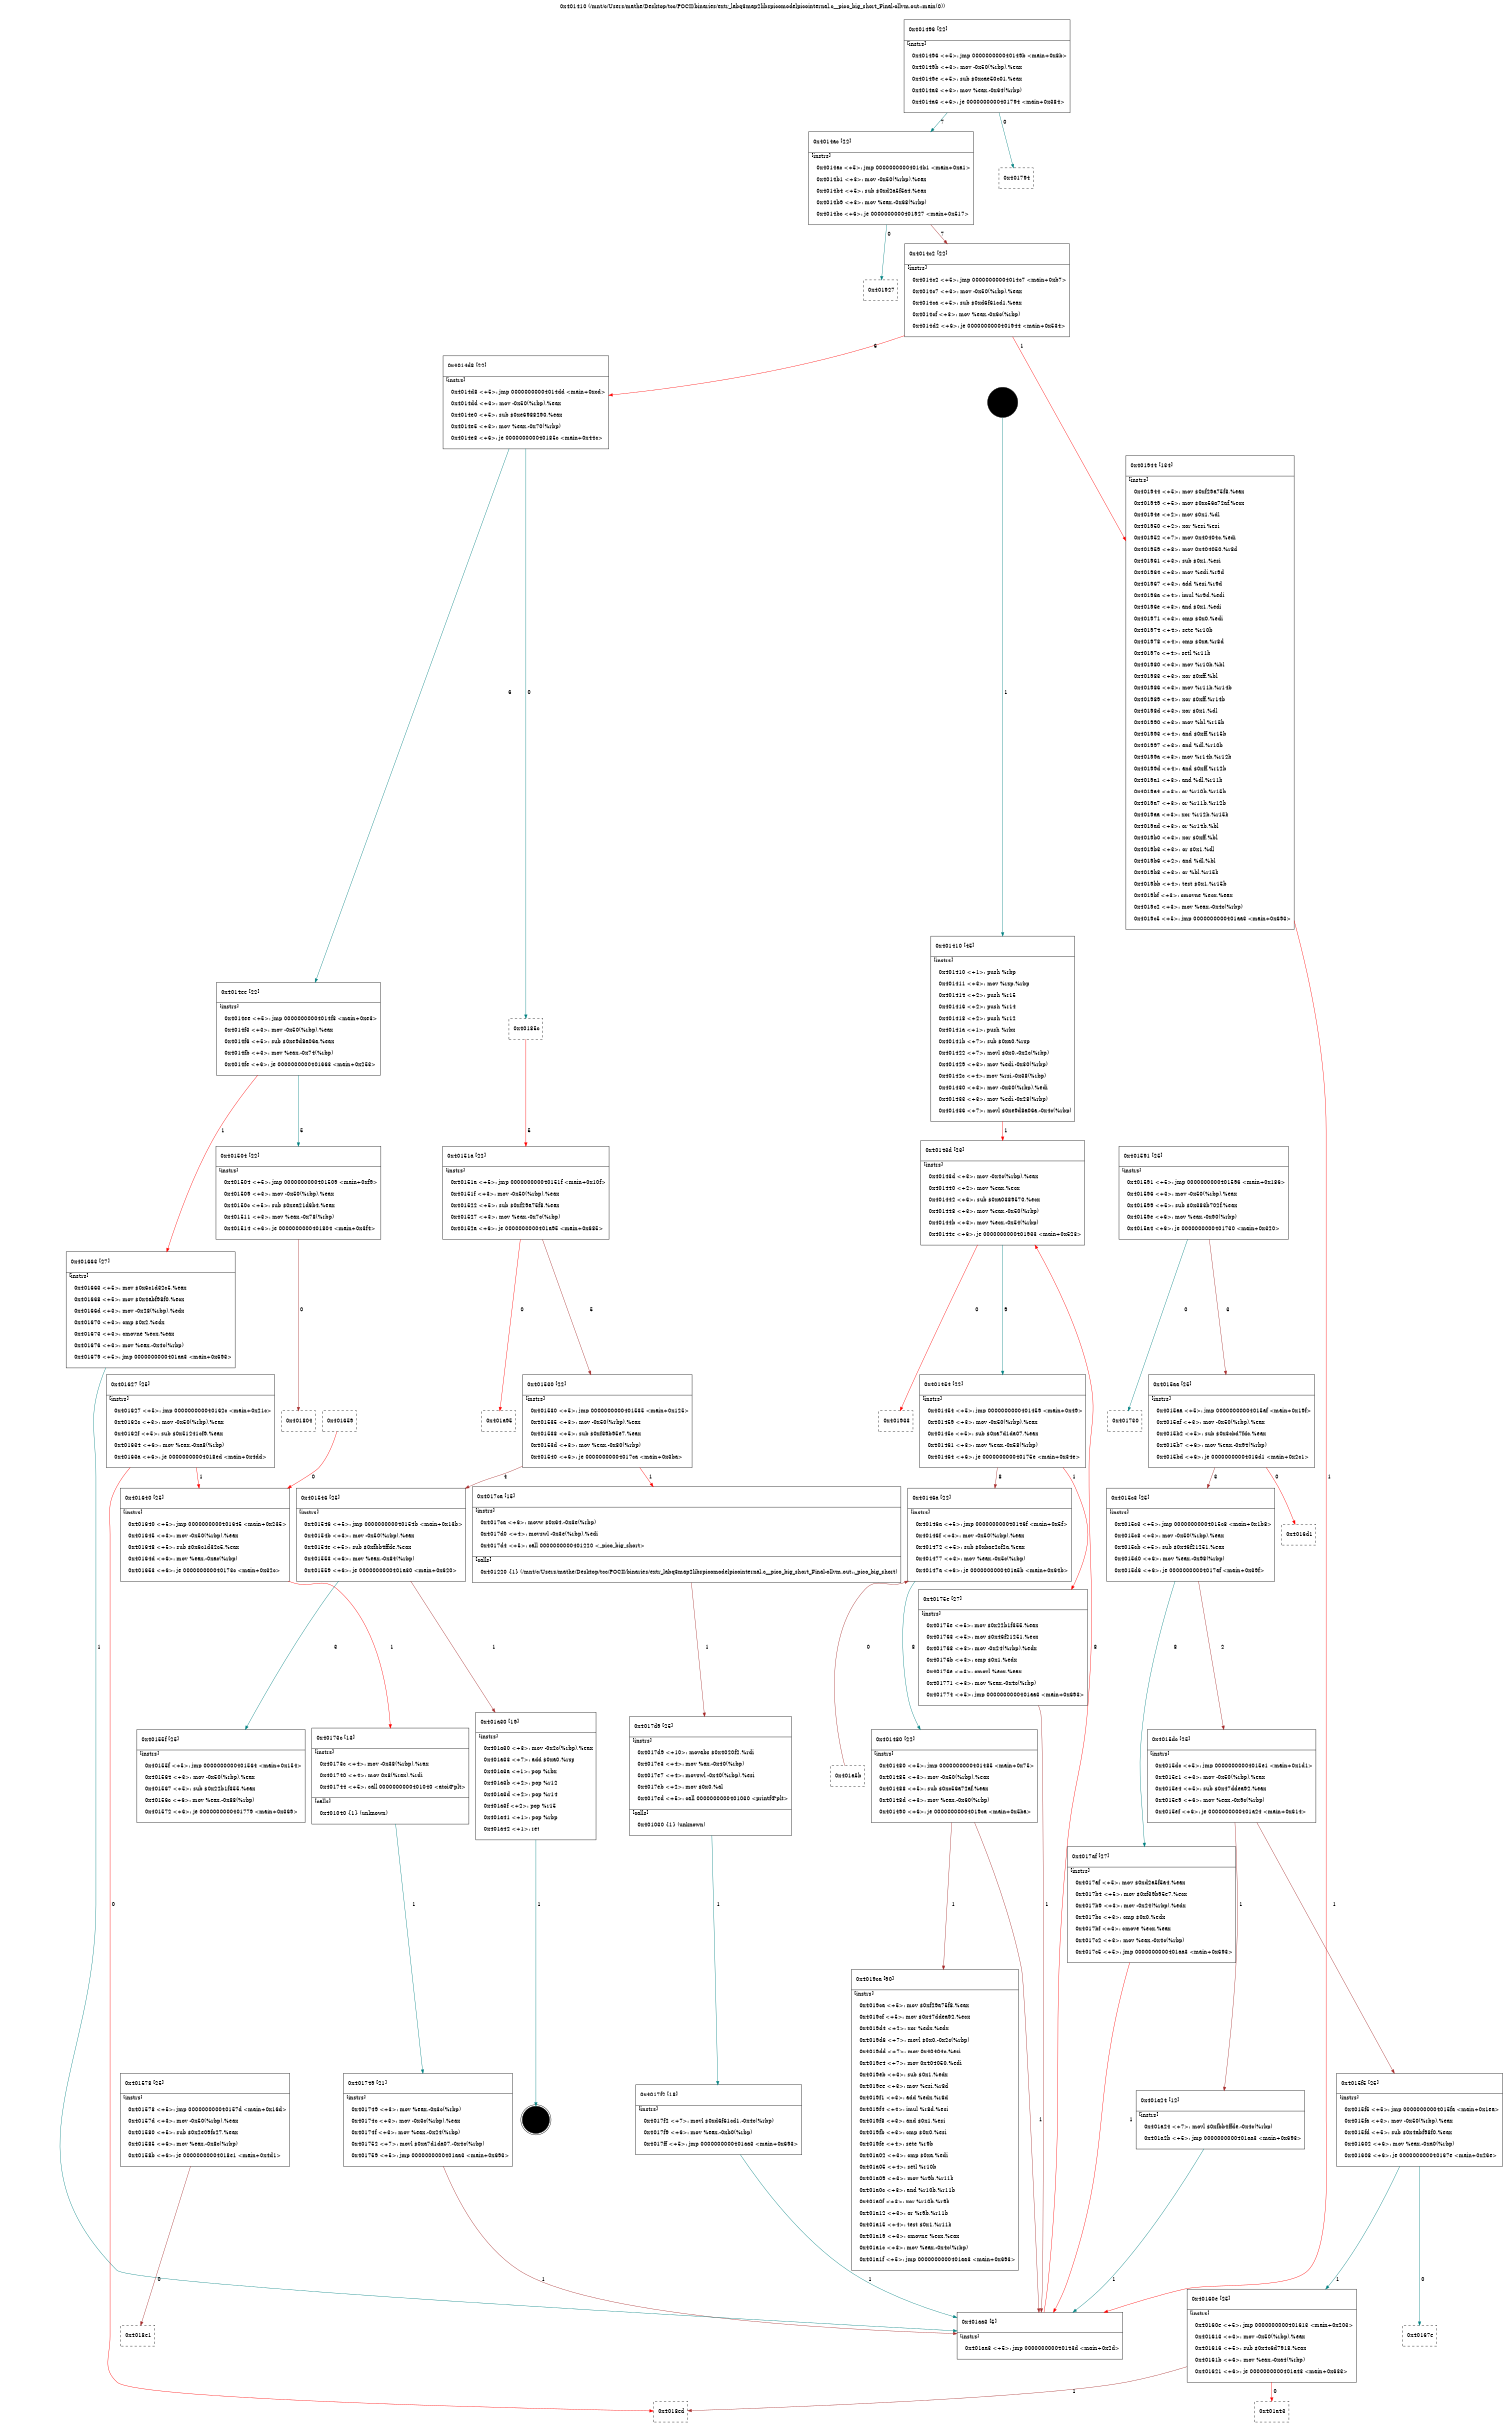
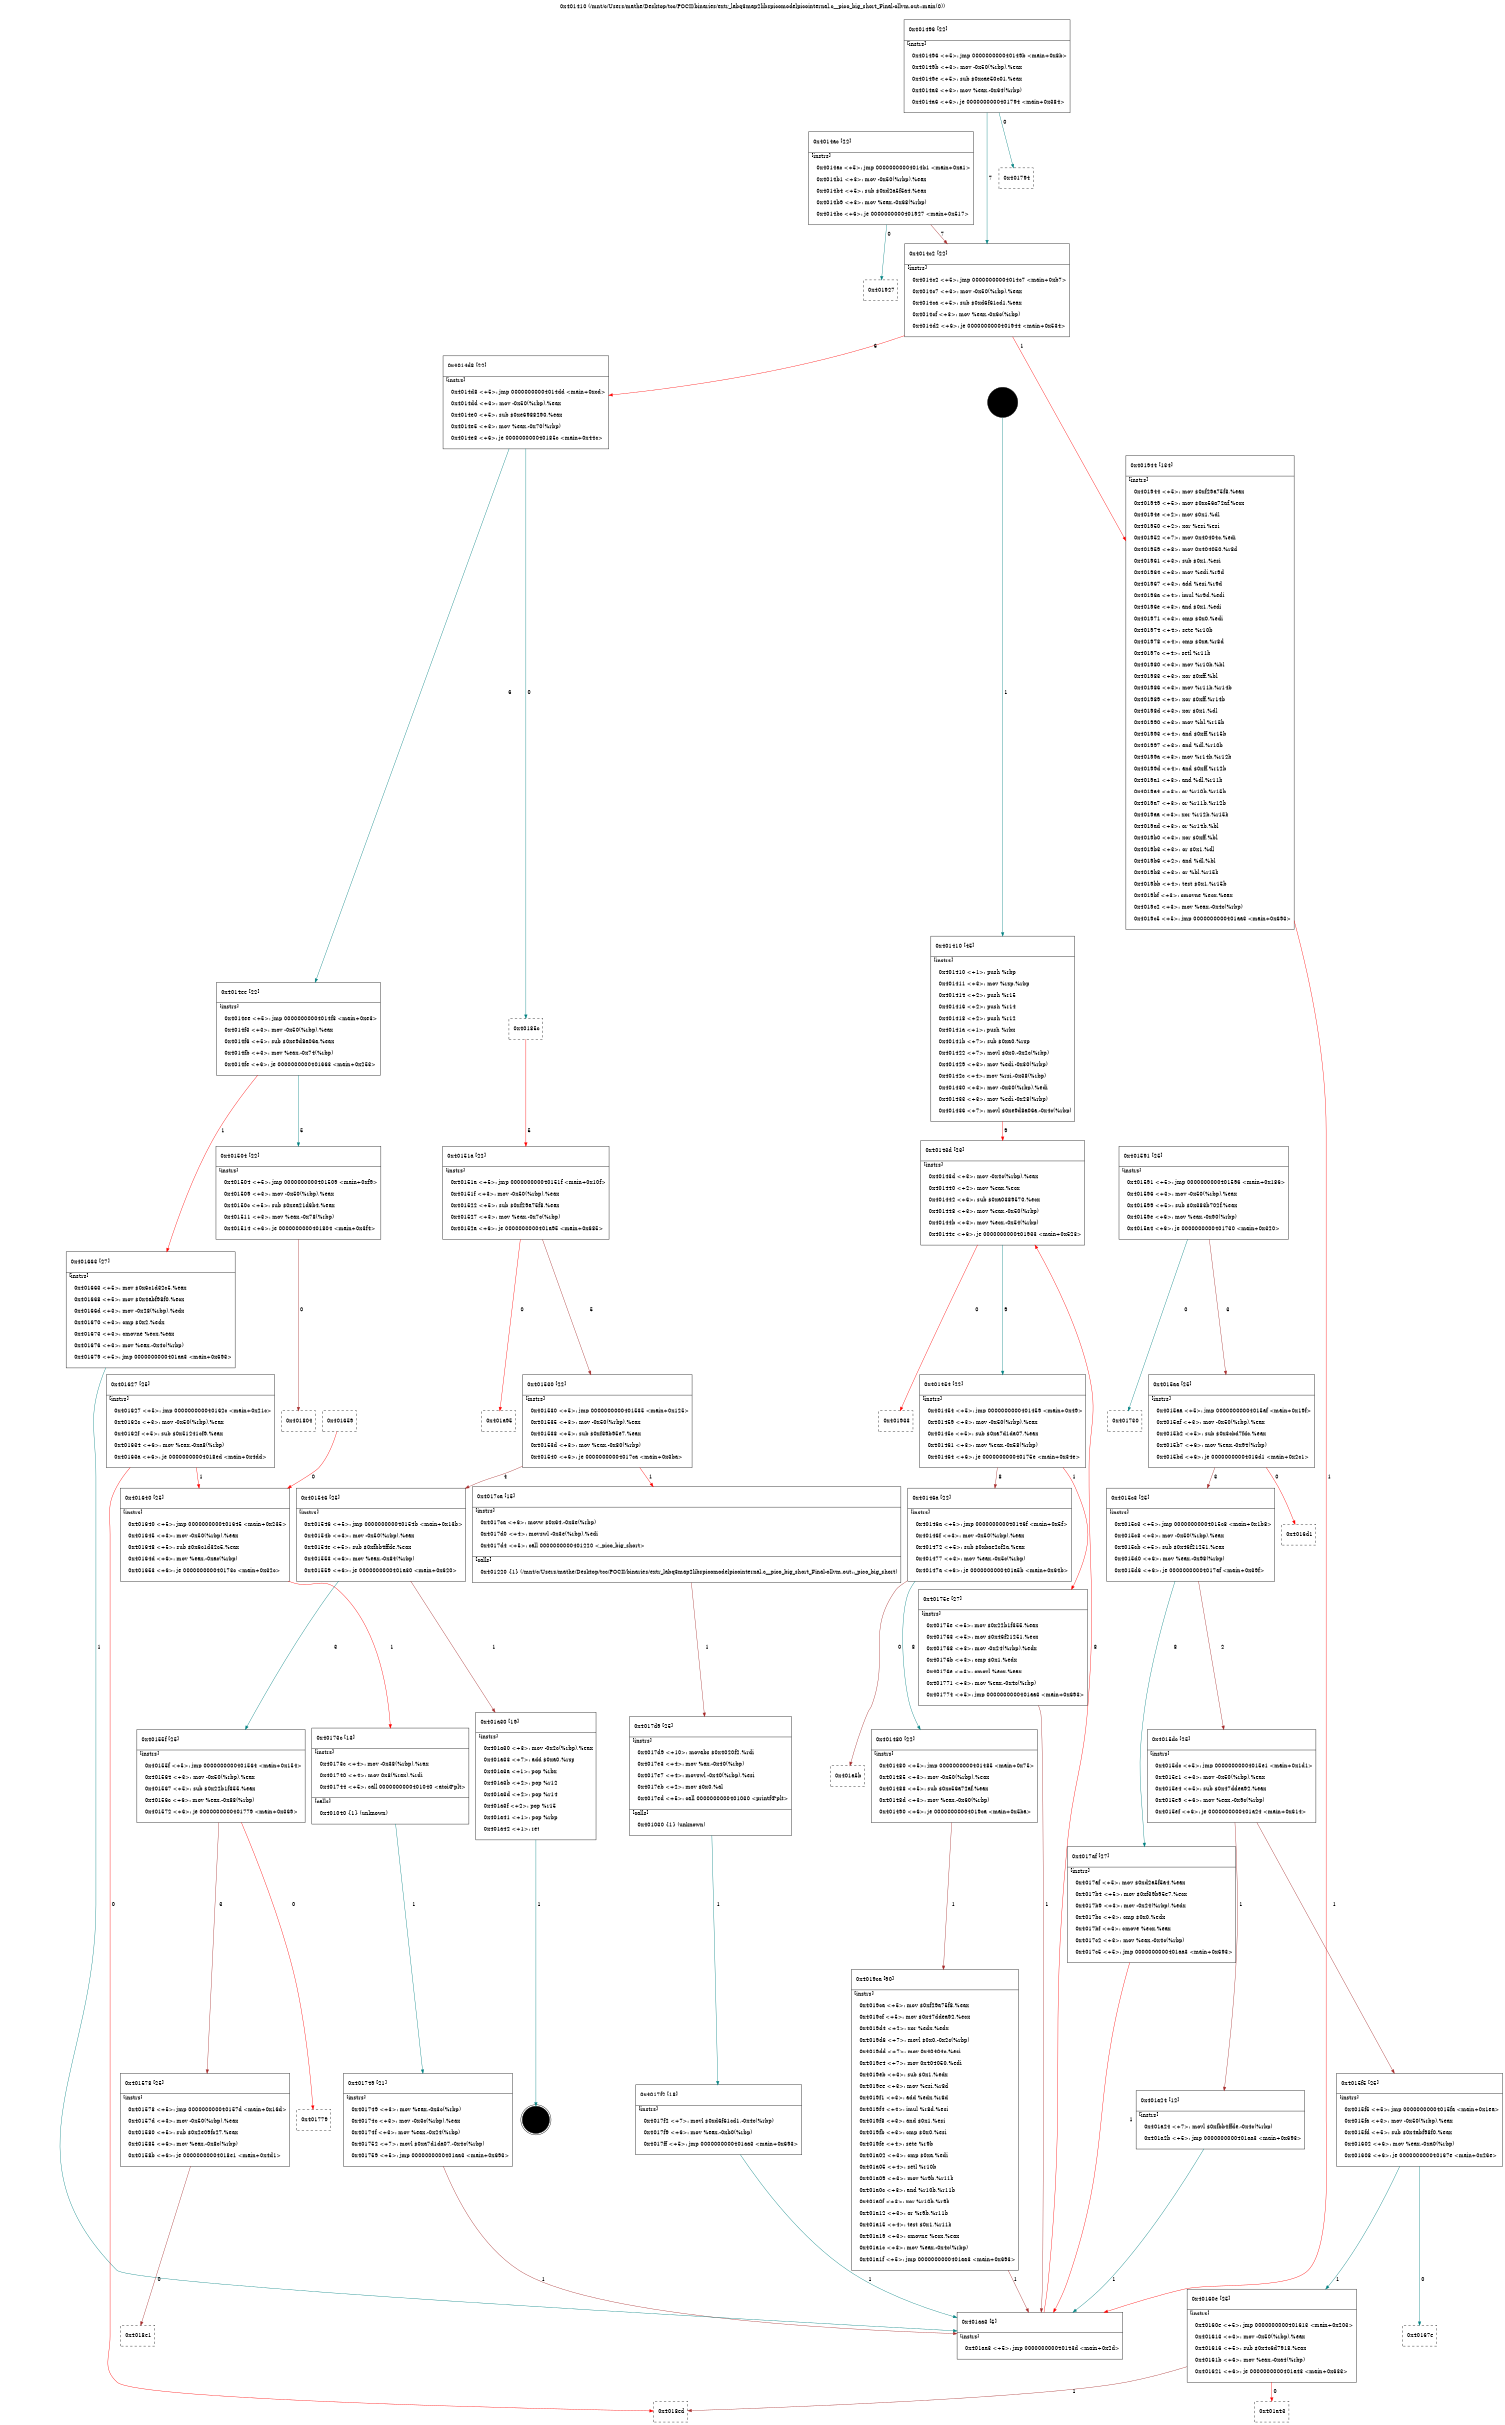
edge "0x401496 [22]" -> "0x4014ac [22]": now "0x401496 [22]" -> "0x4014c2 [22]"
edge "0x401410 [45]" -> "0x40143d [23]": label " 1" -> " 9"
edge "0x401a5b" -> "0x40146a [22]": reversed
edge "0x40155f [25]" -> "0x401578 [25]": added, label "3"
edge "0x401480 [22]" -> "0x401aa3 [5]": now "0x4019ca [90]" -> "0x401aa3 [5]"
node "0x401779": added
